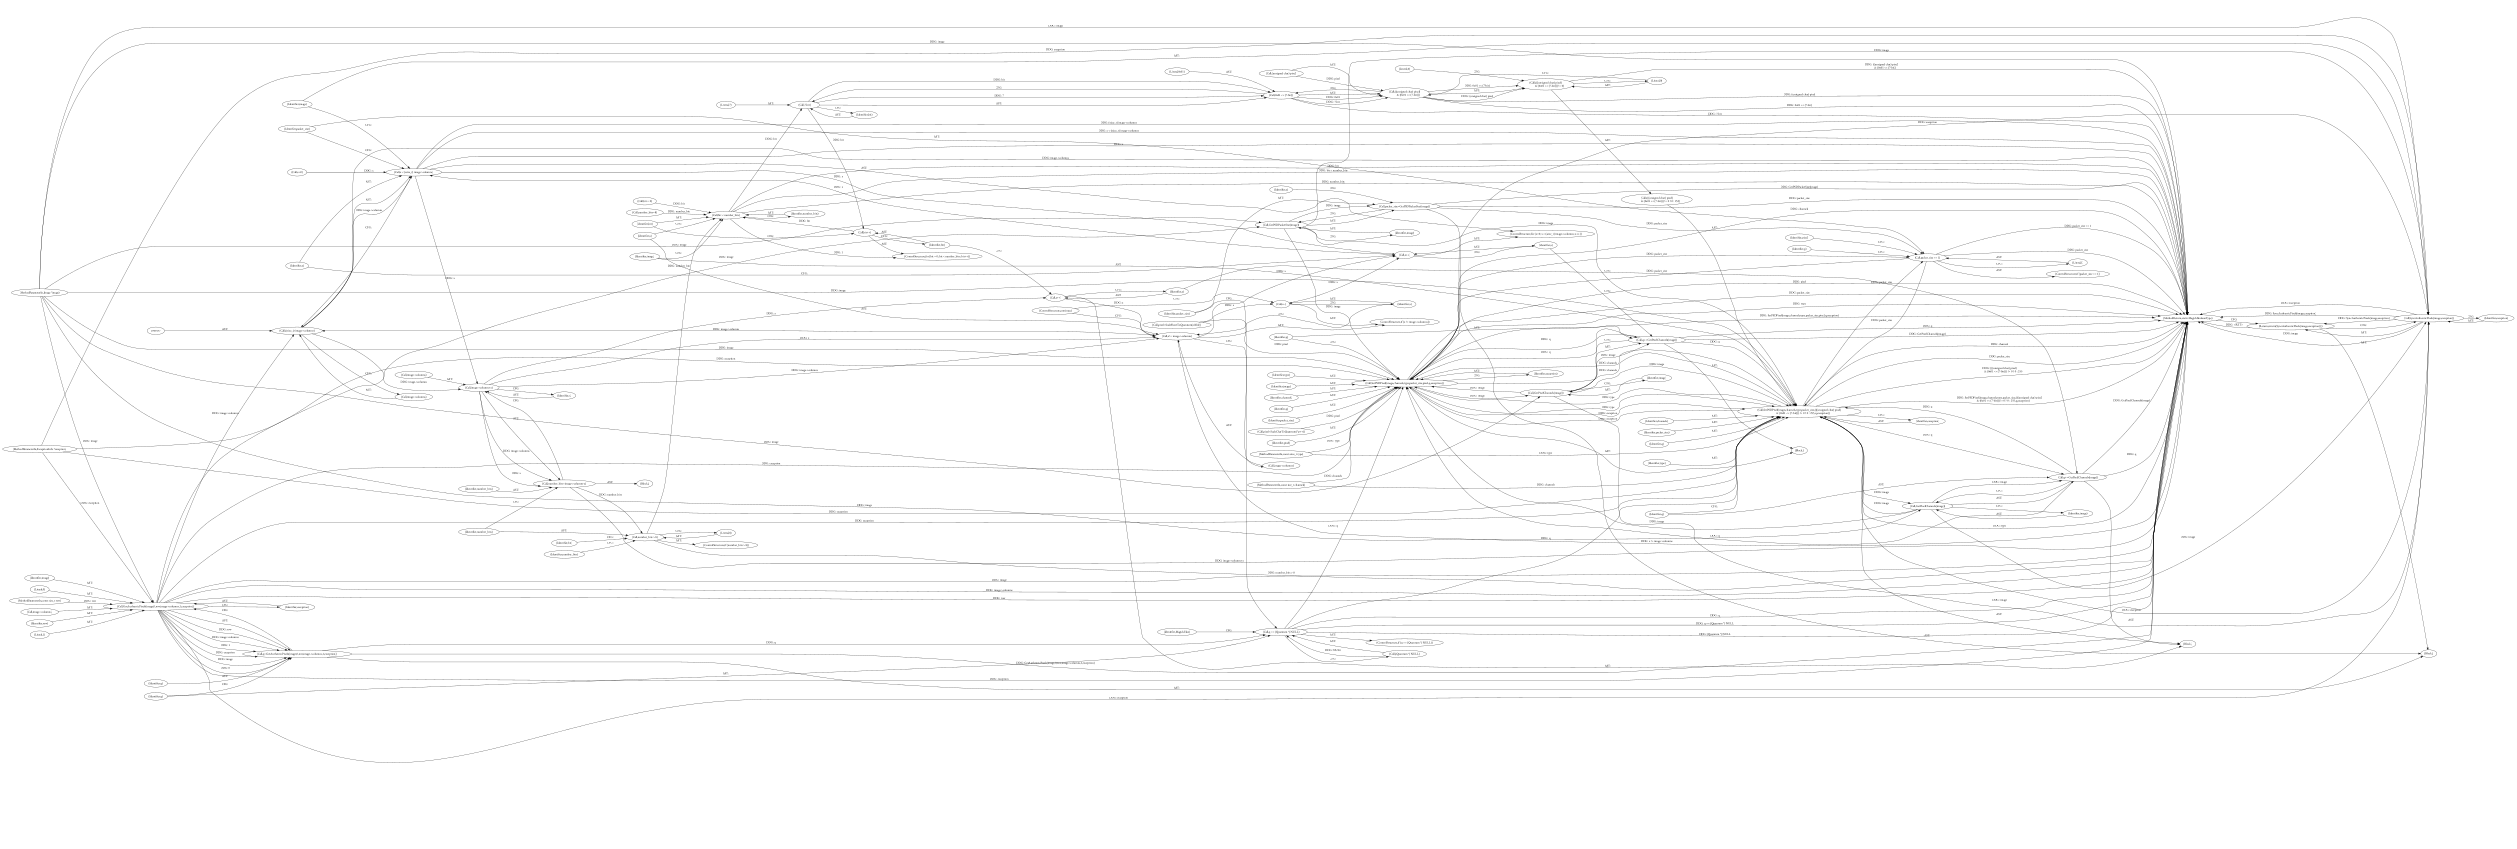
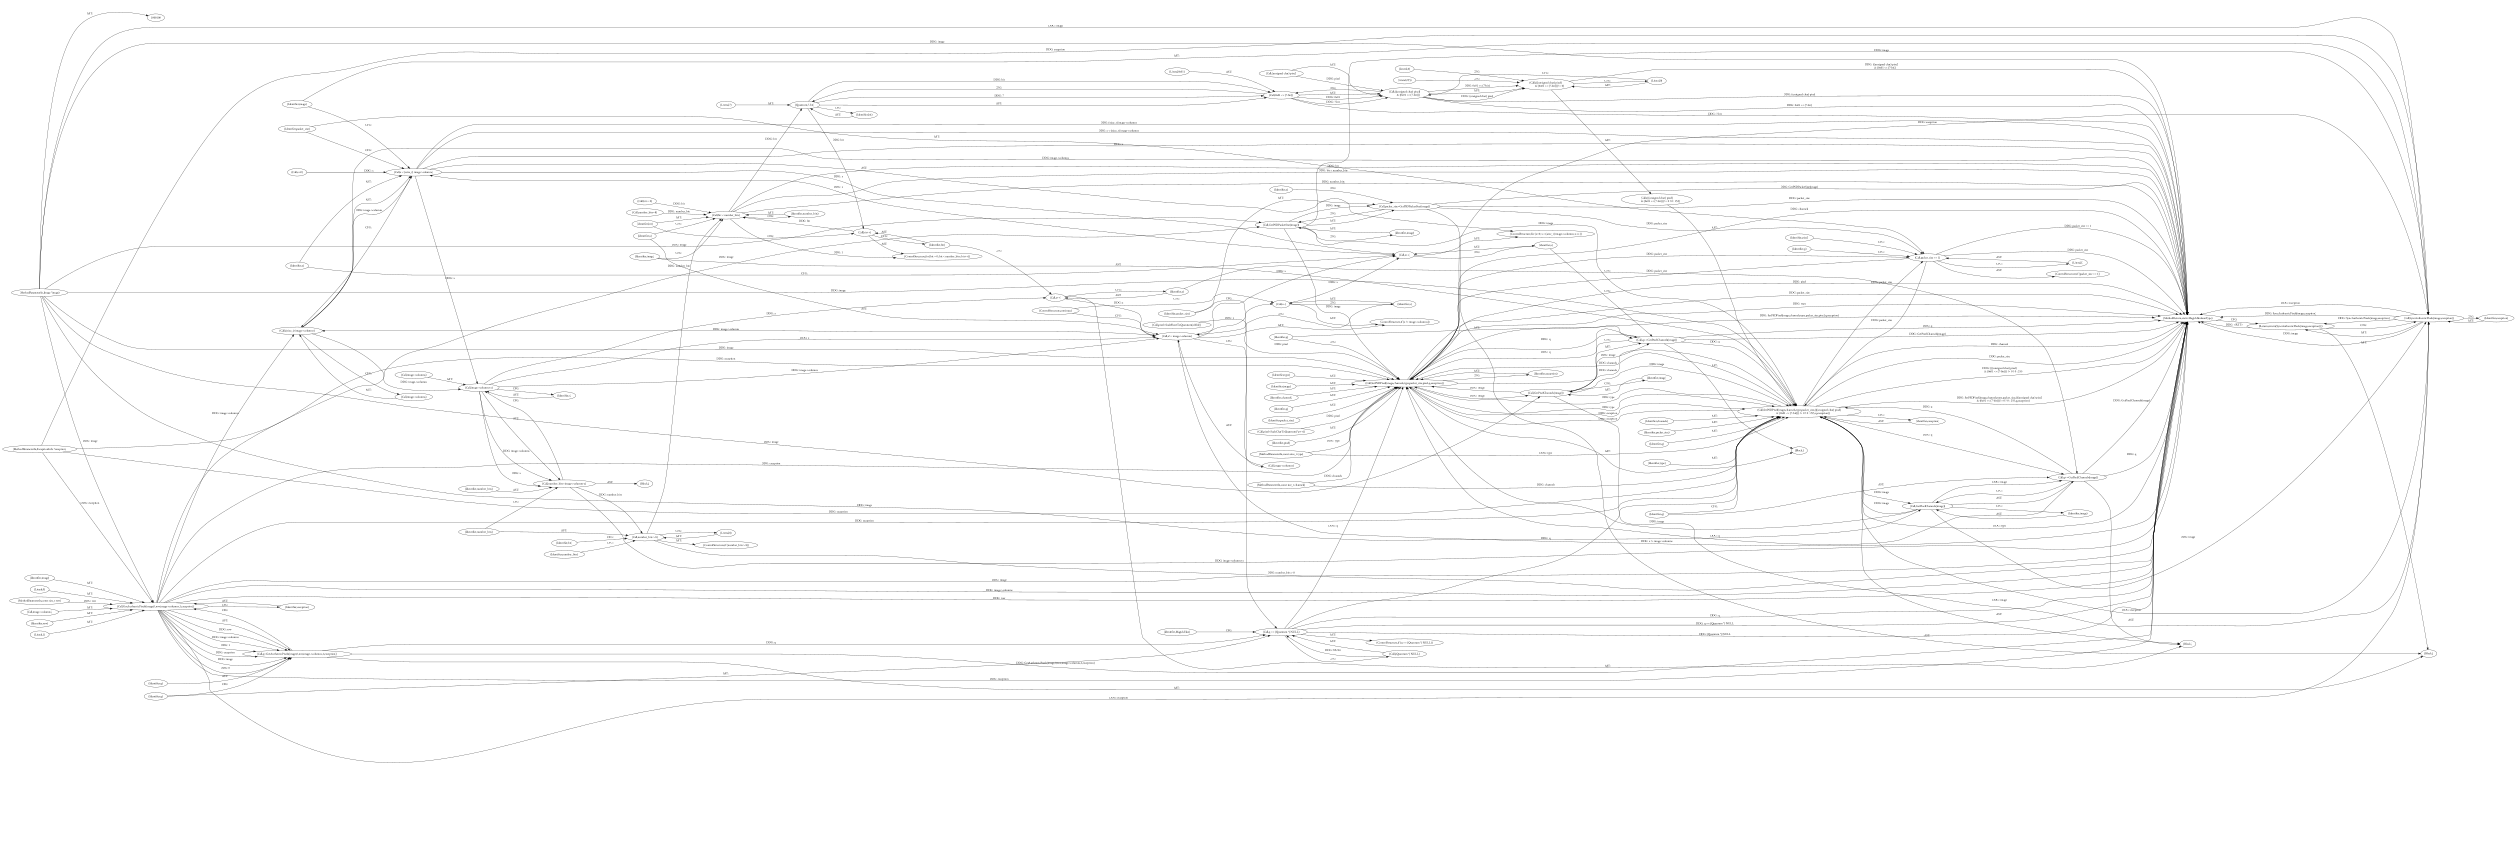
node "1000100": added
node "(Literal,255)": added
node "(Call,7-bit)": label "(Call,7-bit)" -> "(Quantum,7-bit)"
edge "(Call,pixel=ScaleShortToQuantum(nibble))" -> "(Call,x--)": now "(Call,x != image->columns)" -> "(Call,x--)"
node "1000147": removed
